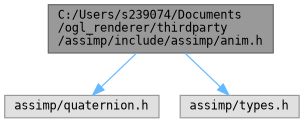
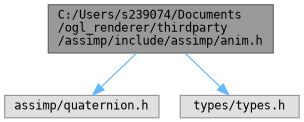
node "assimp/types.h": label "assimp/types.h" -> "types/types.h"
